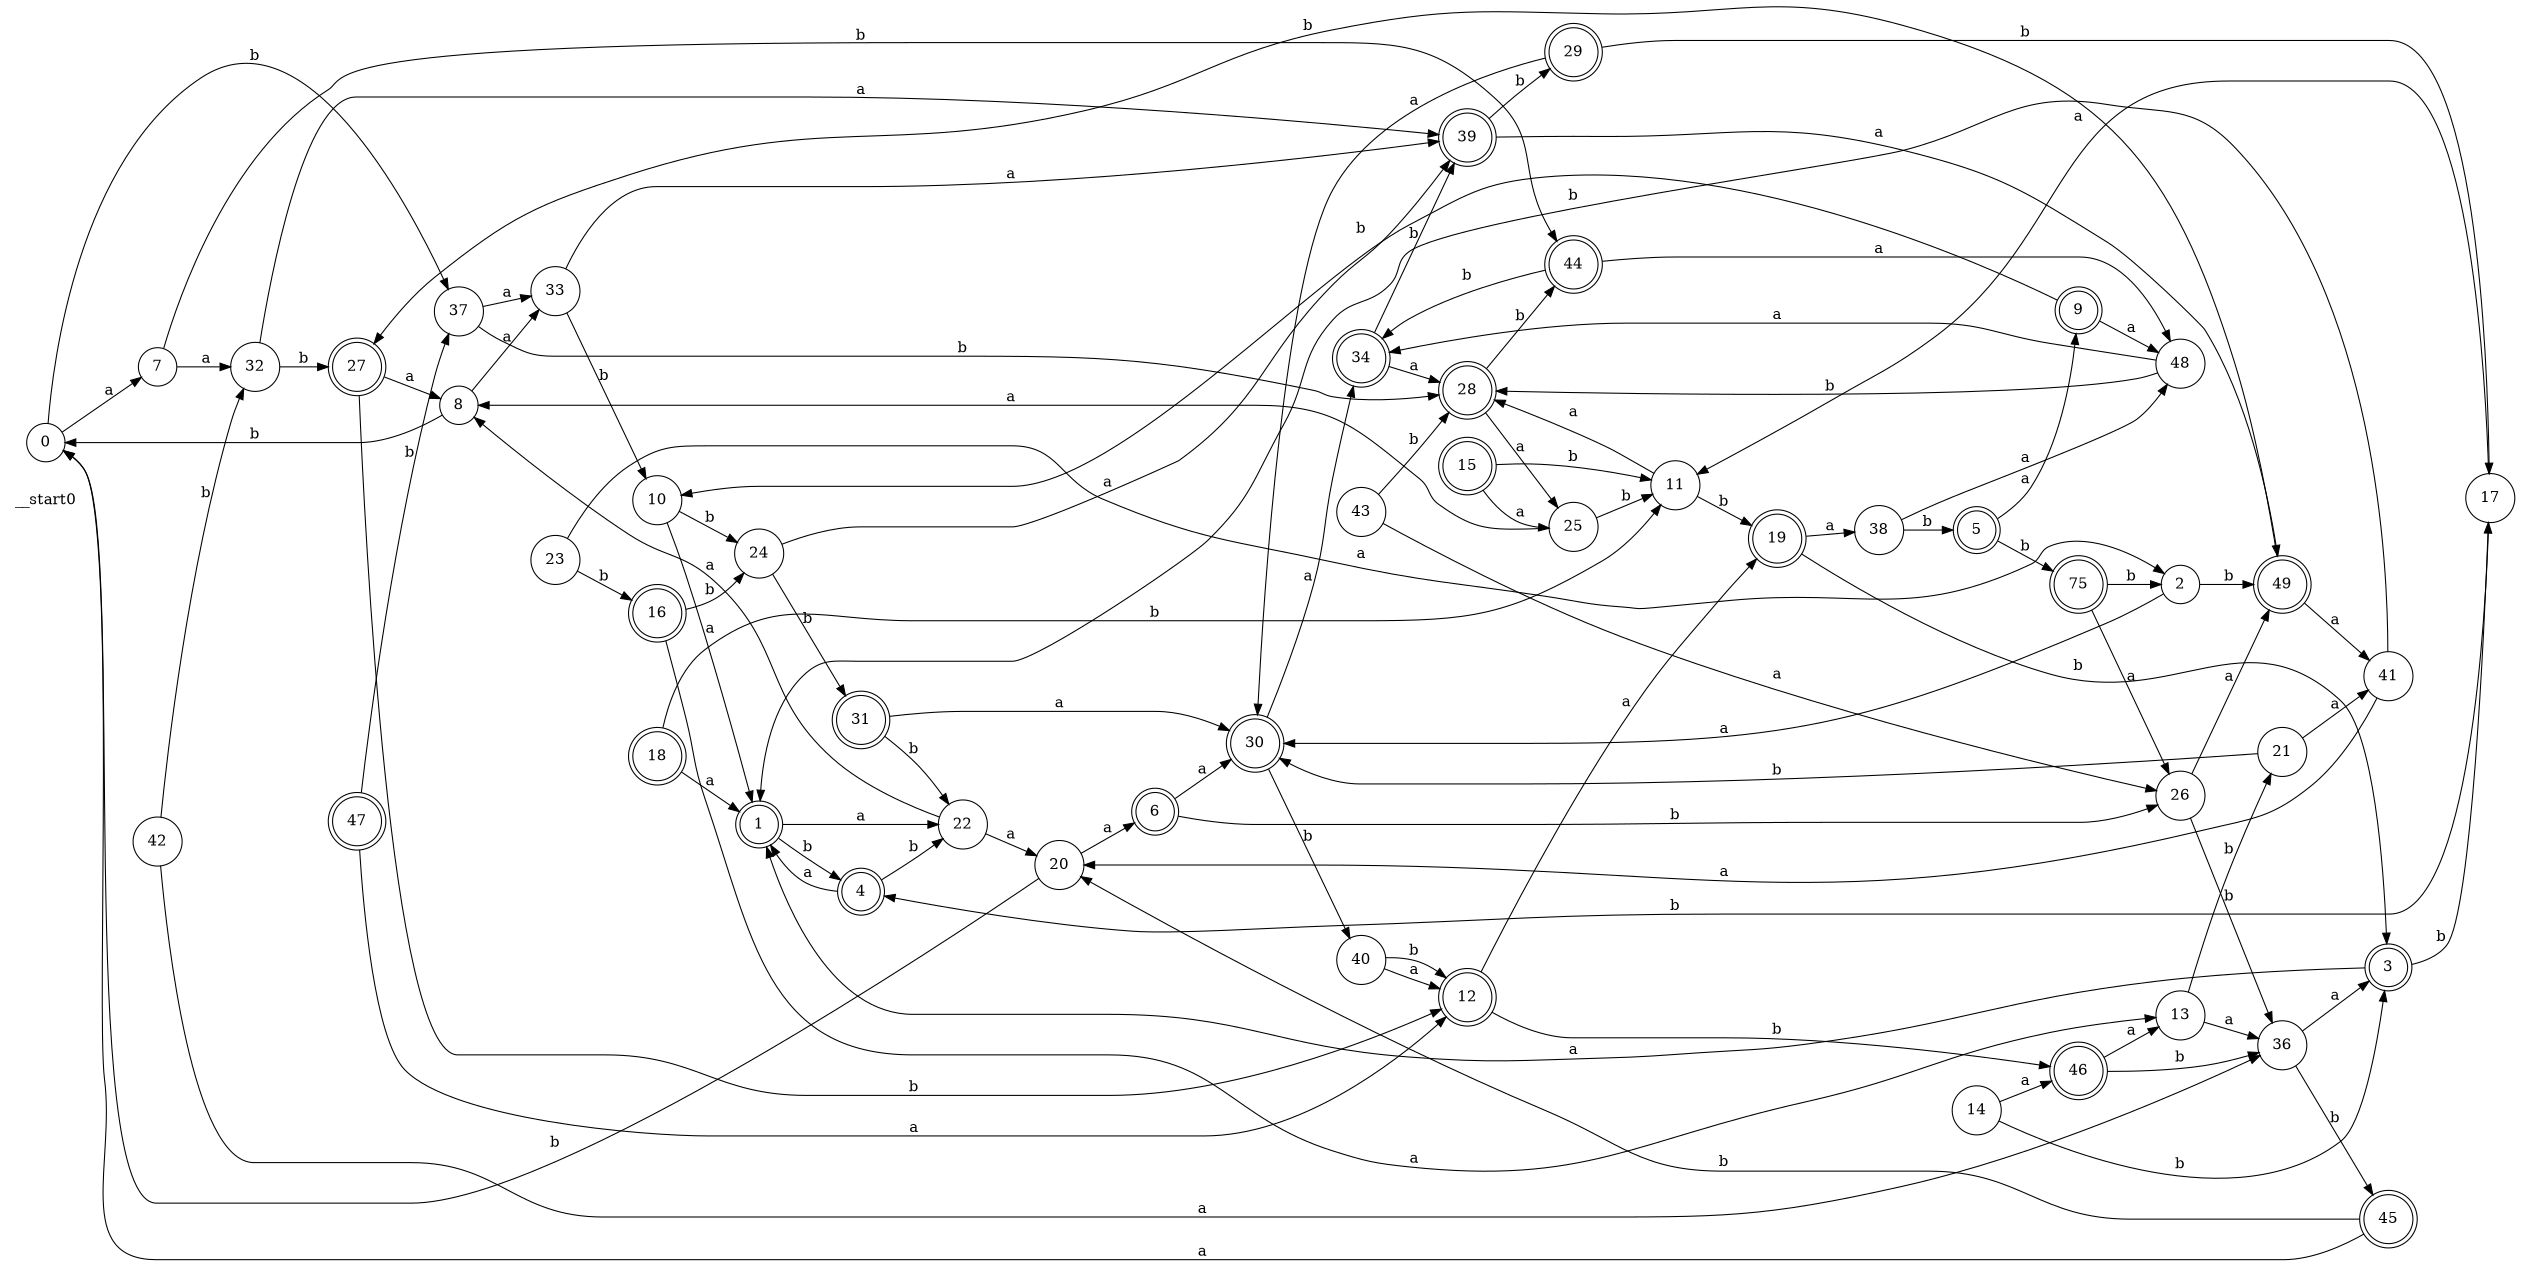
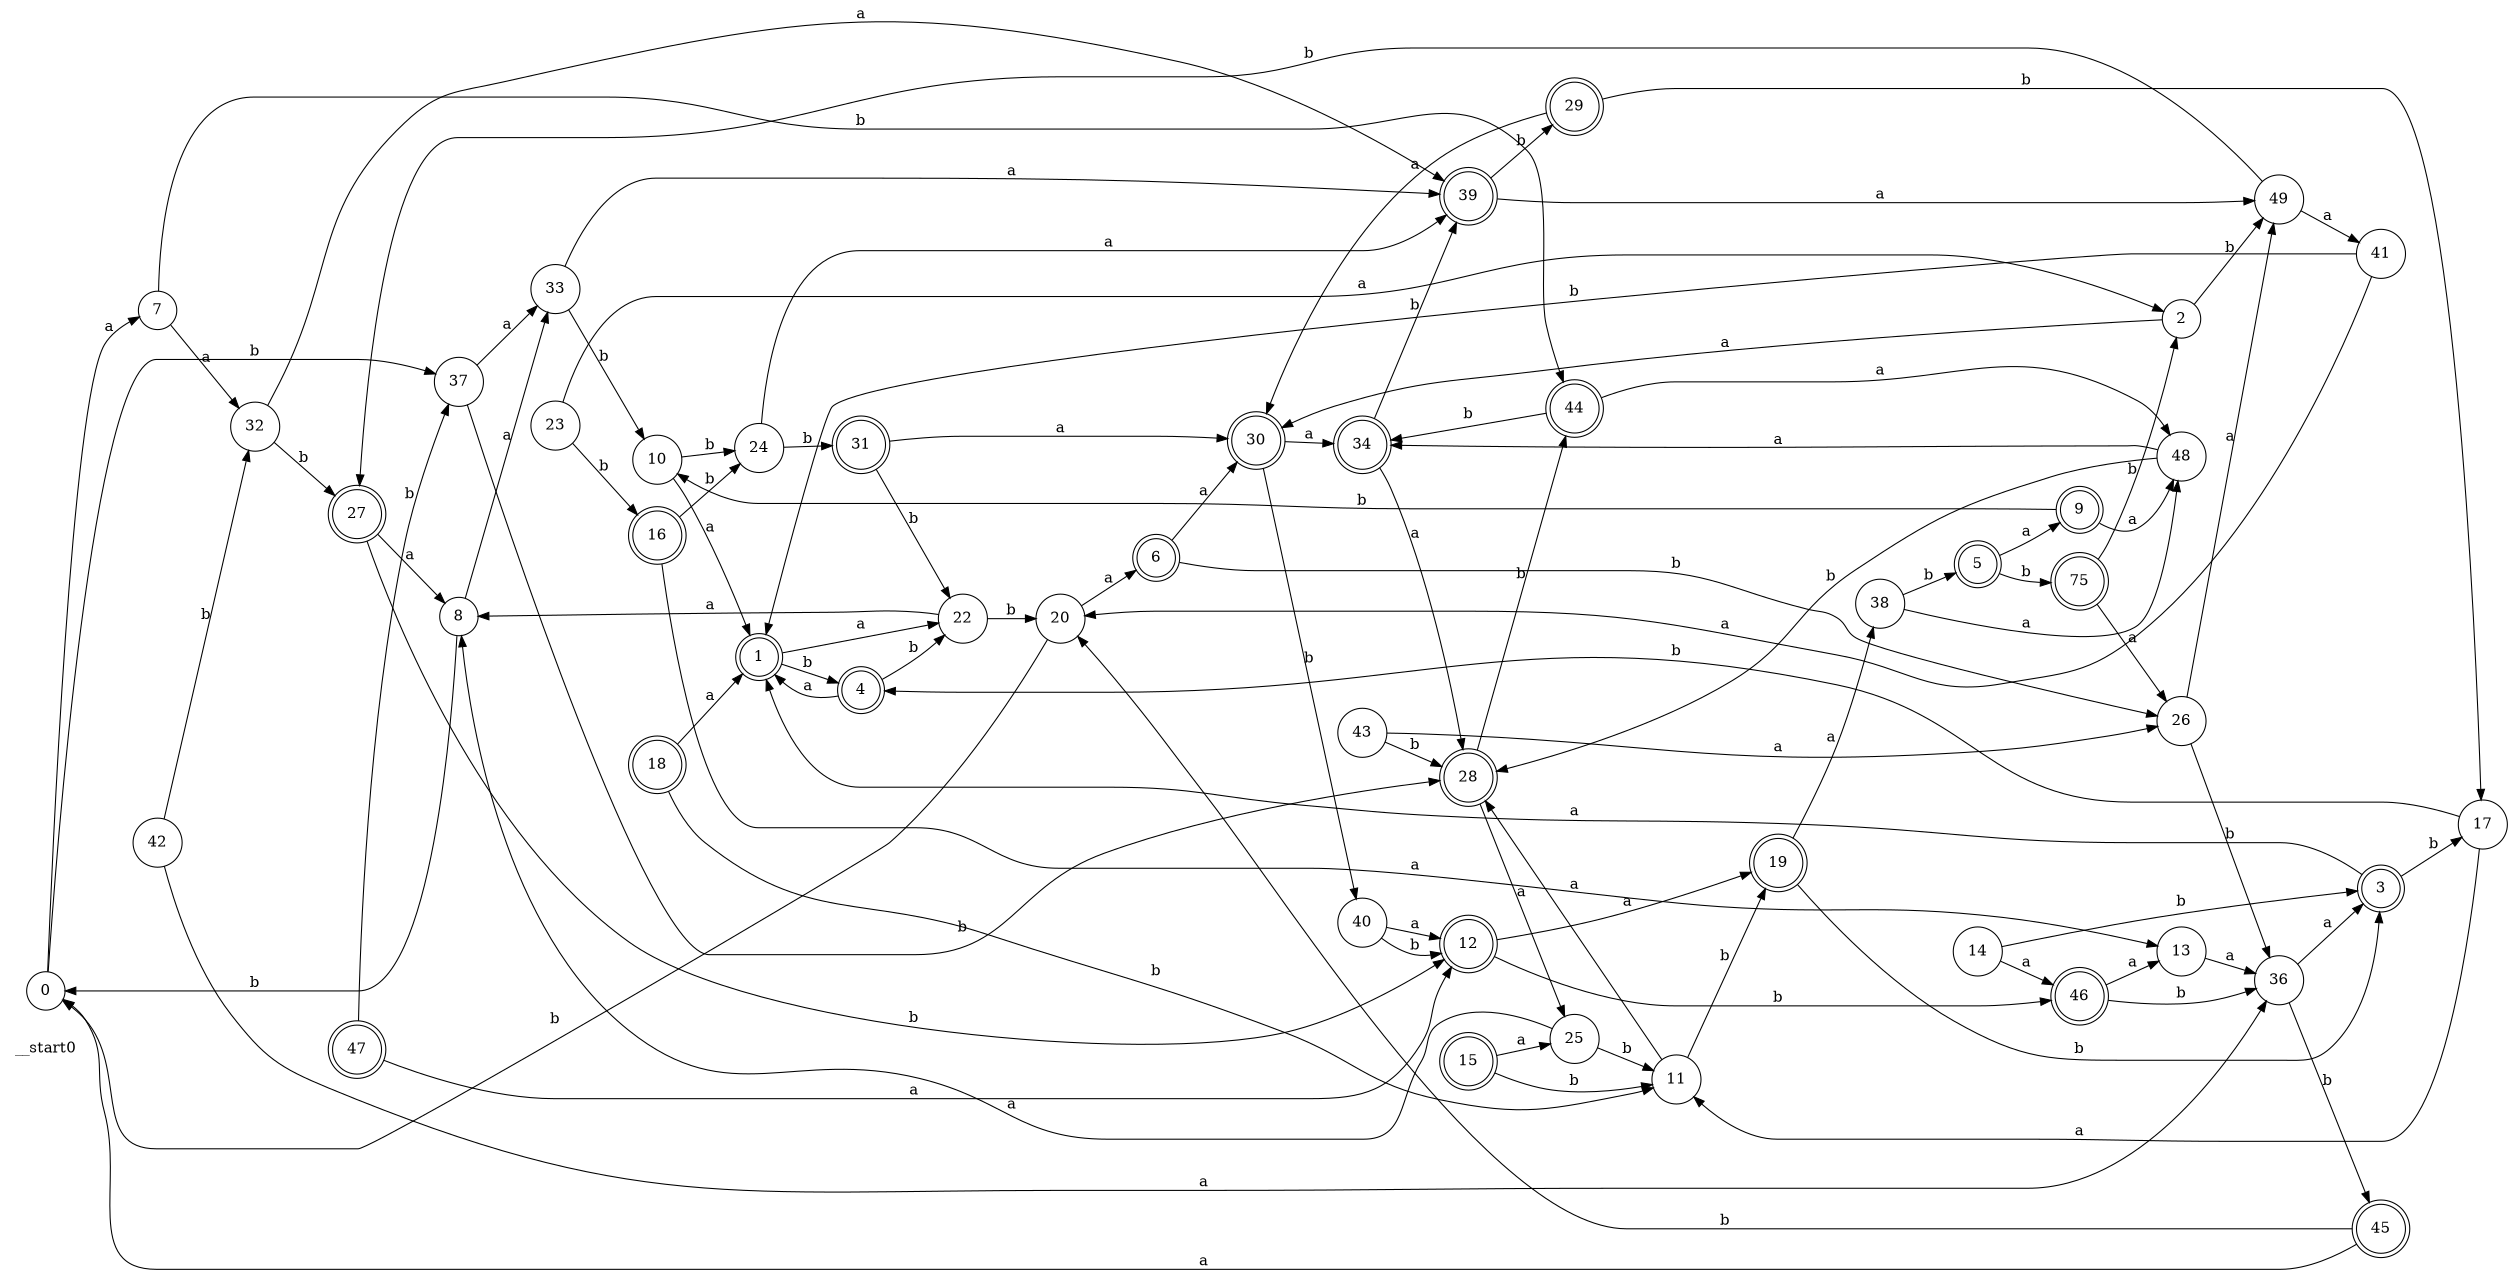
node "49": shape doublecircle -> circle
node "21": removed
edge "22" -> "20": label "a" -> "b"
